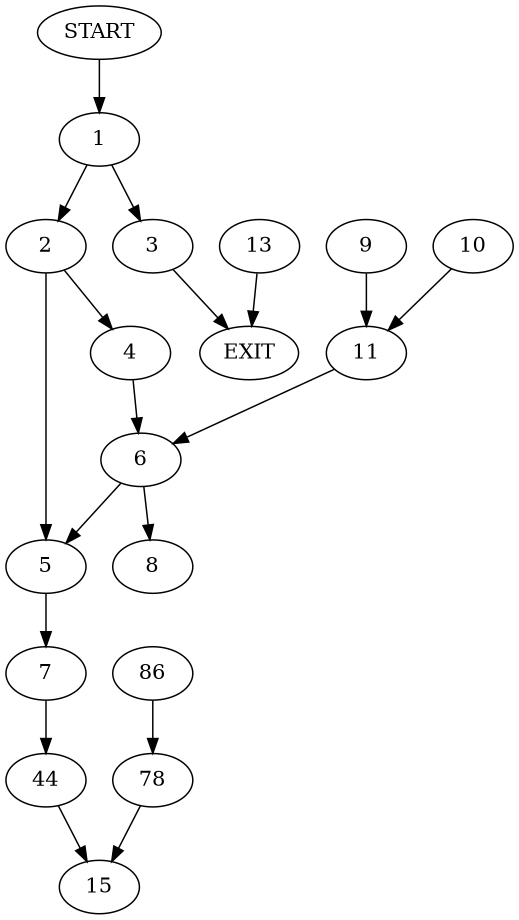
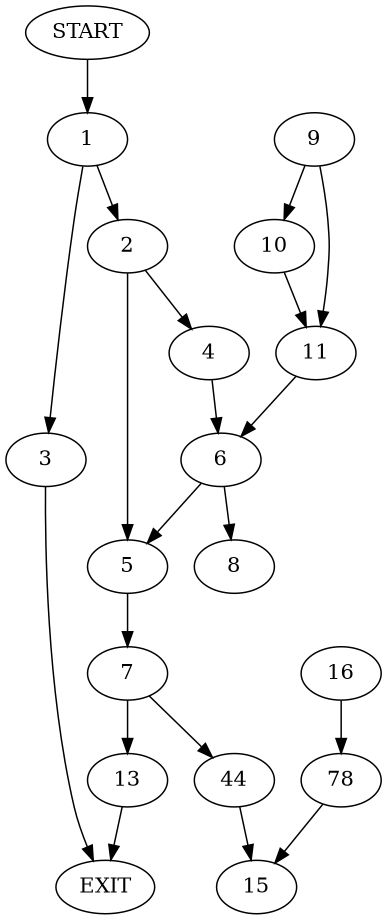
edge "9" -> "10": added
node "86": label "86" -> "16"
edge "7" -> "13": added
